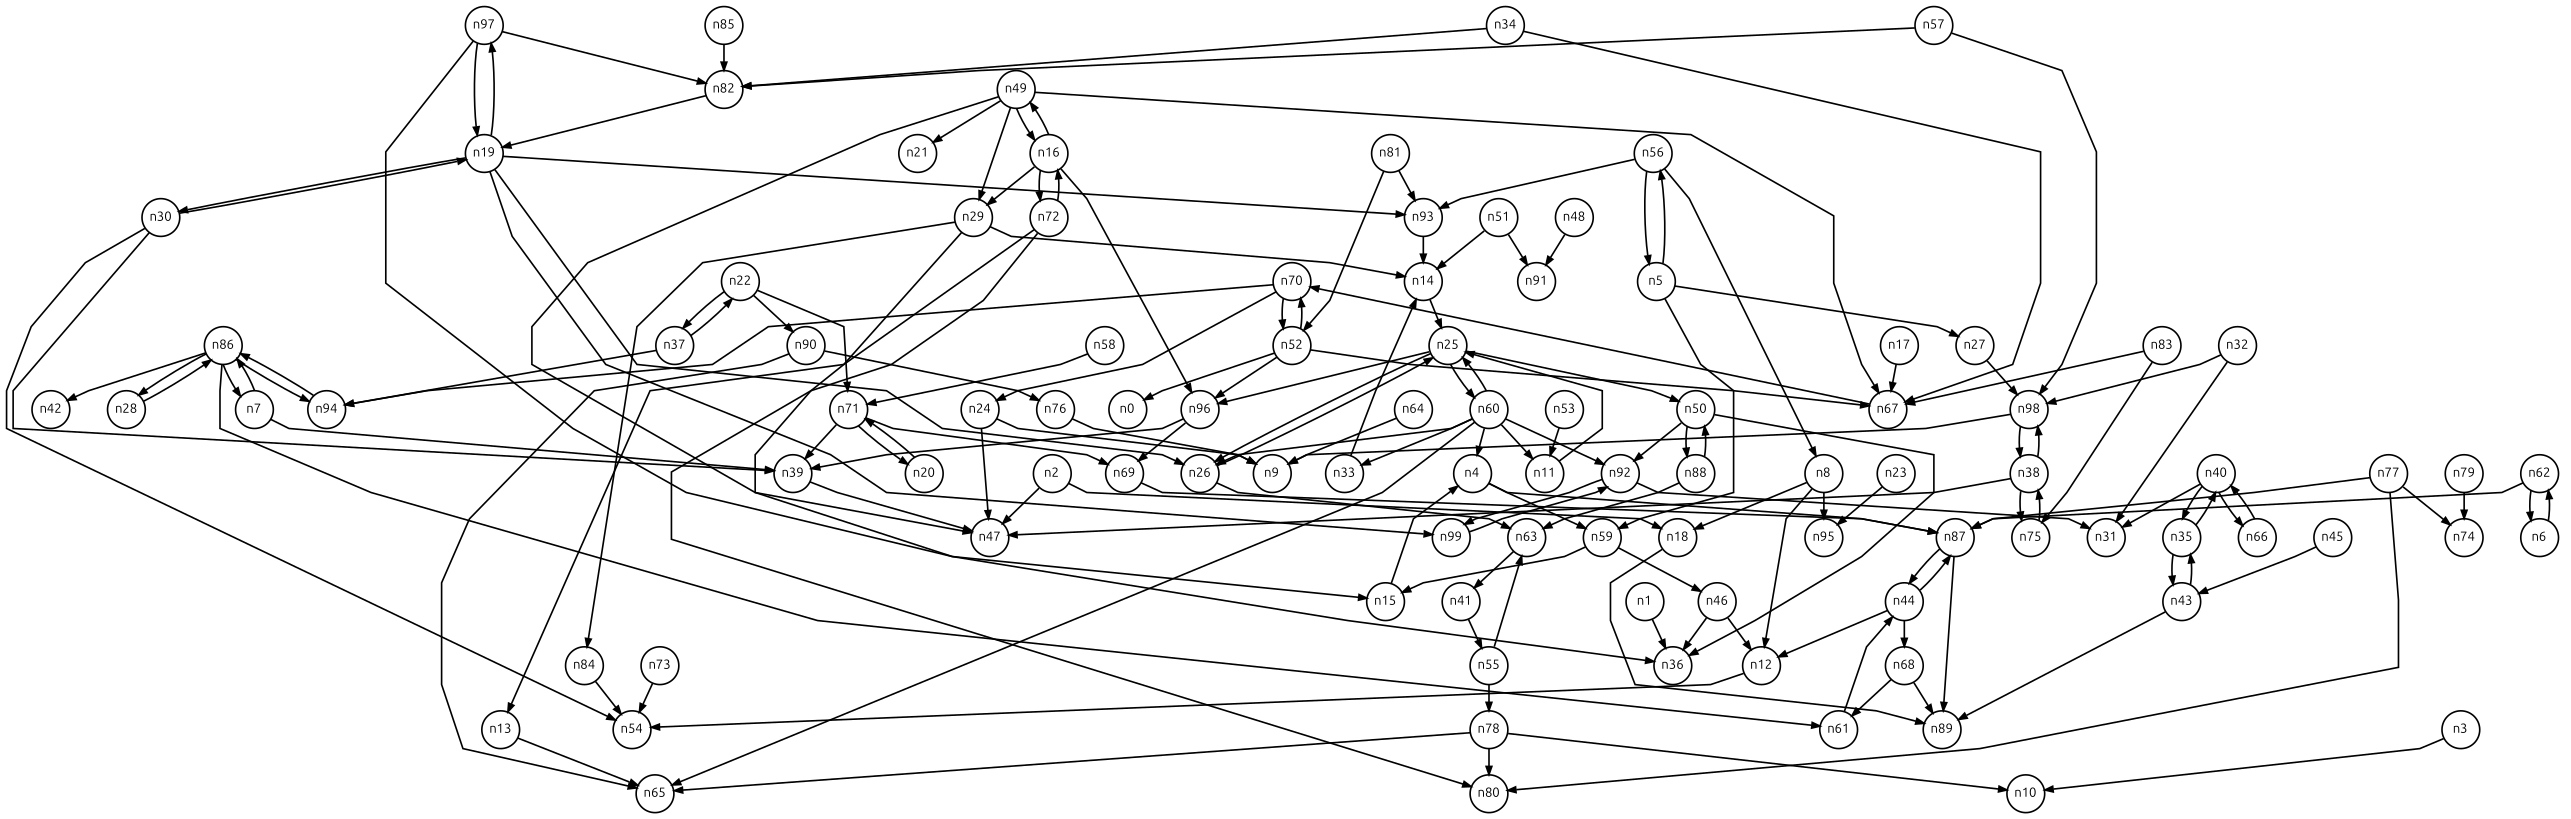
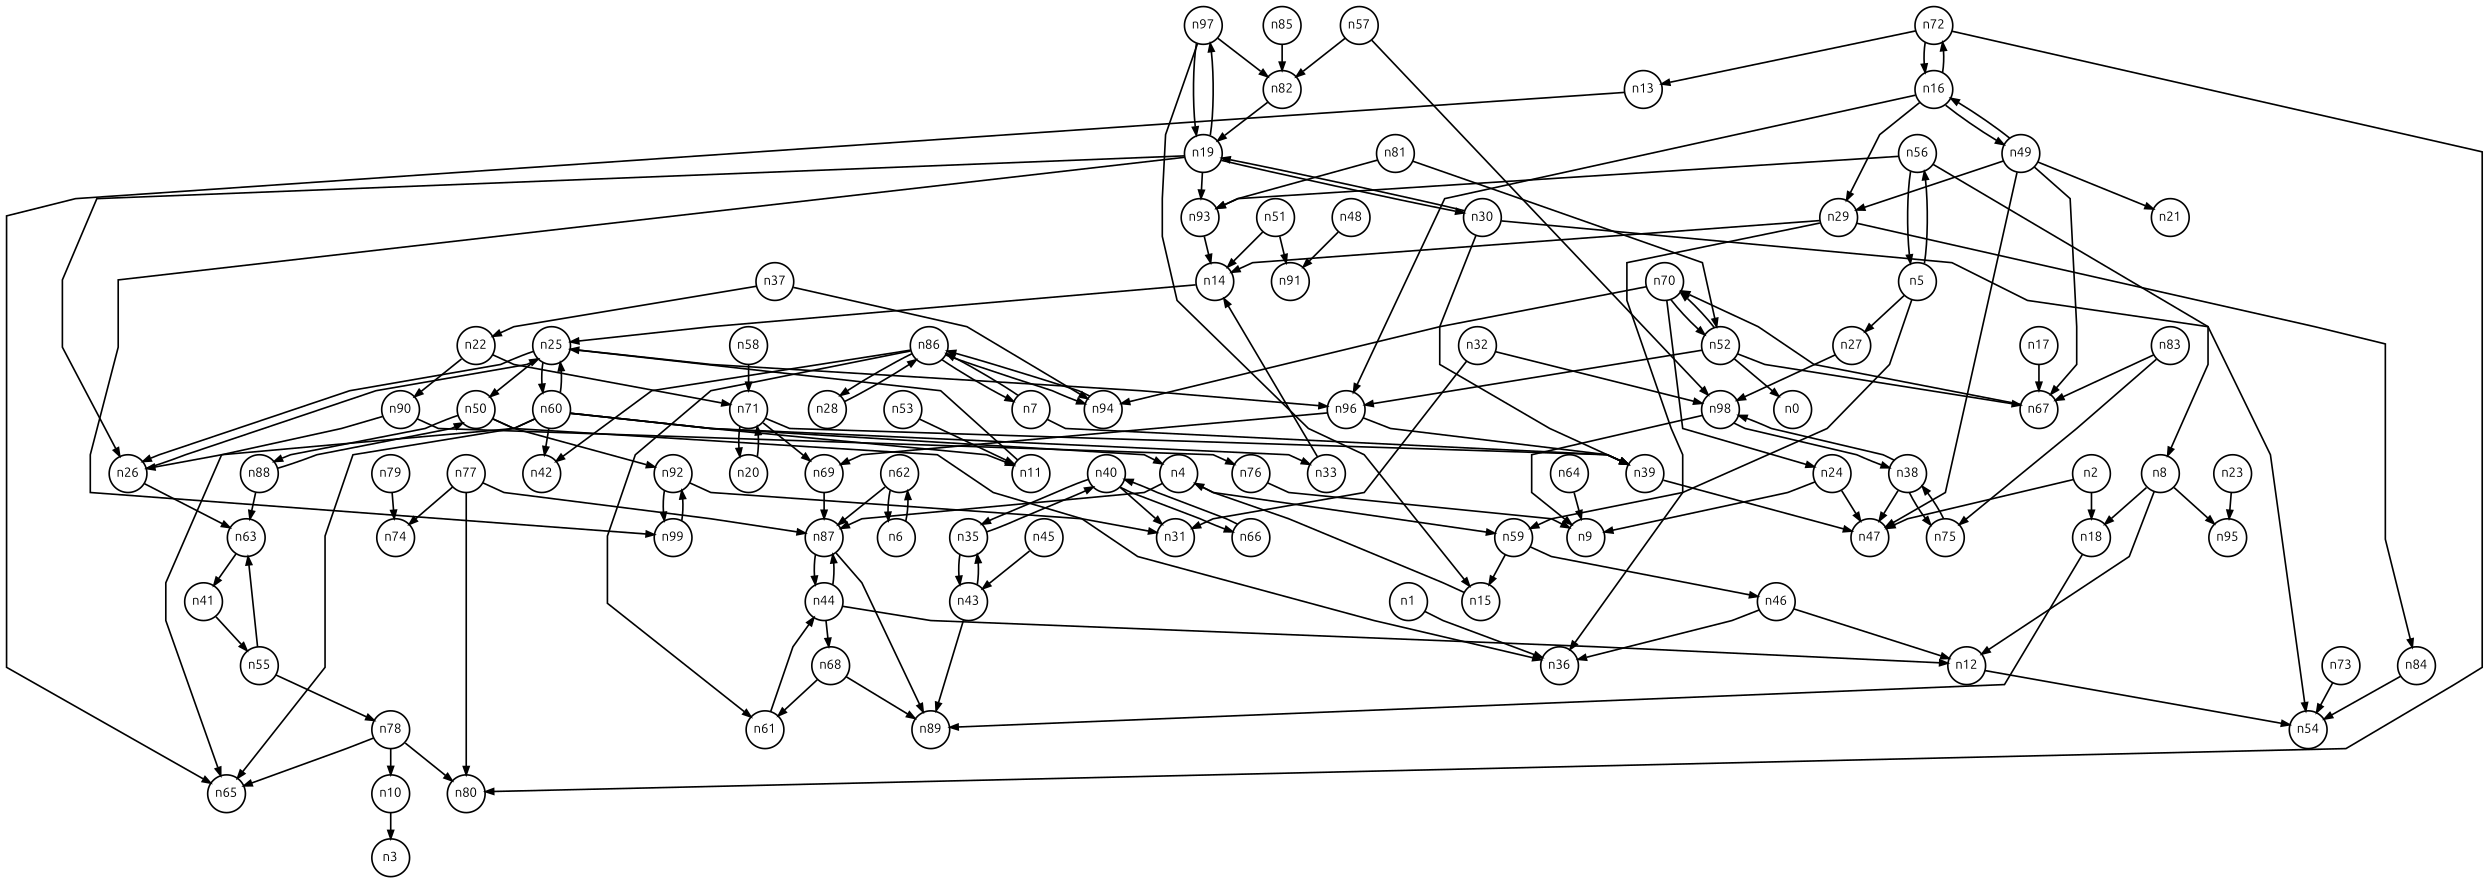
node "n34": removed
edge "n22" -> "n37": removed
edge "n60" -> "n92": now "n60" -> "n42"
edge "n3" -> "n10": reversed
